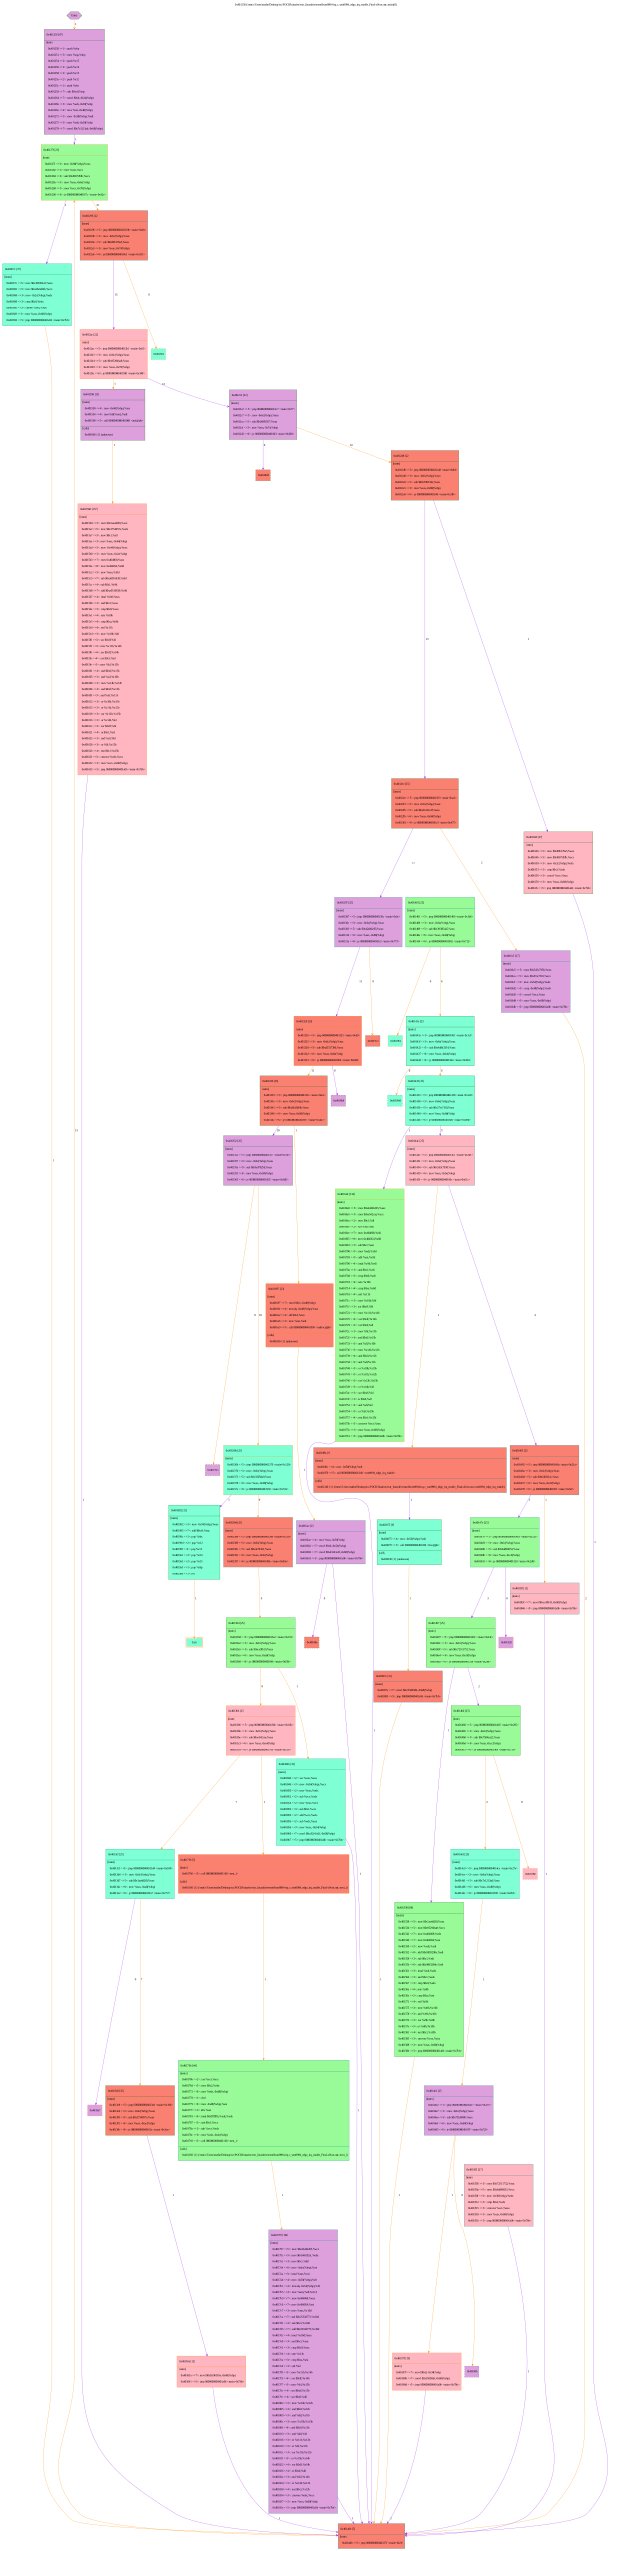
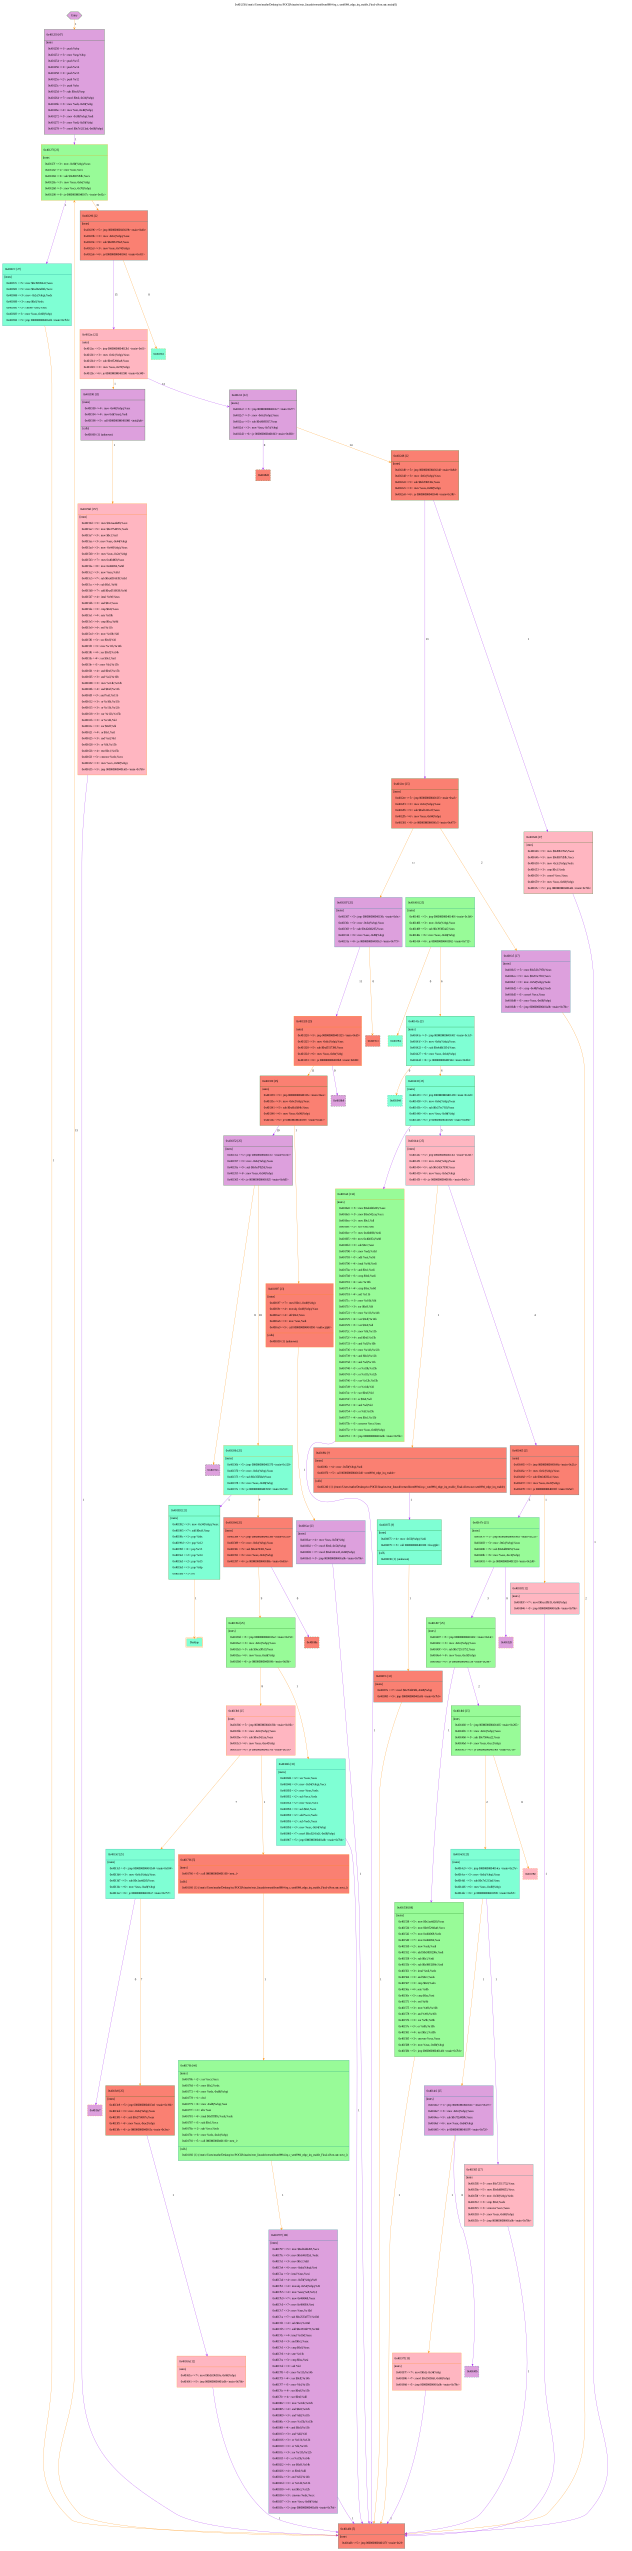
edge "0x4012ee [25]" -> "0x401307 [25]": color purple -> darkorange
edge "0x4016ae [23]" -> "0x40188a": now "0x401384 [25]" -> "0x40188a"
node "Exit": label "Exit" -> "Desktop"
edge "0x4014c9 [25]" -> "0x401505 [27]": added, label "1"
edge "0x4014e2 [25]" -> "0x4014fb": color darkorange -> purple
